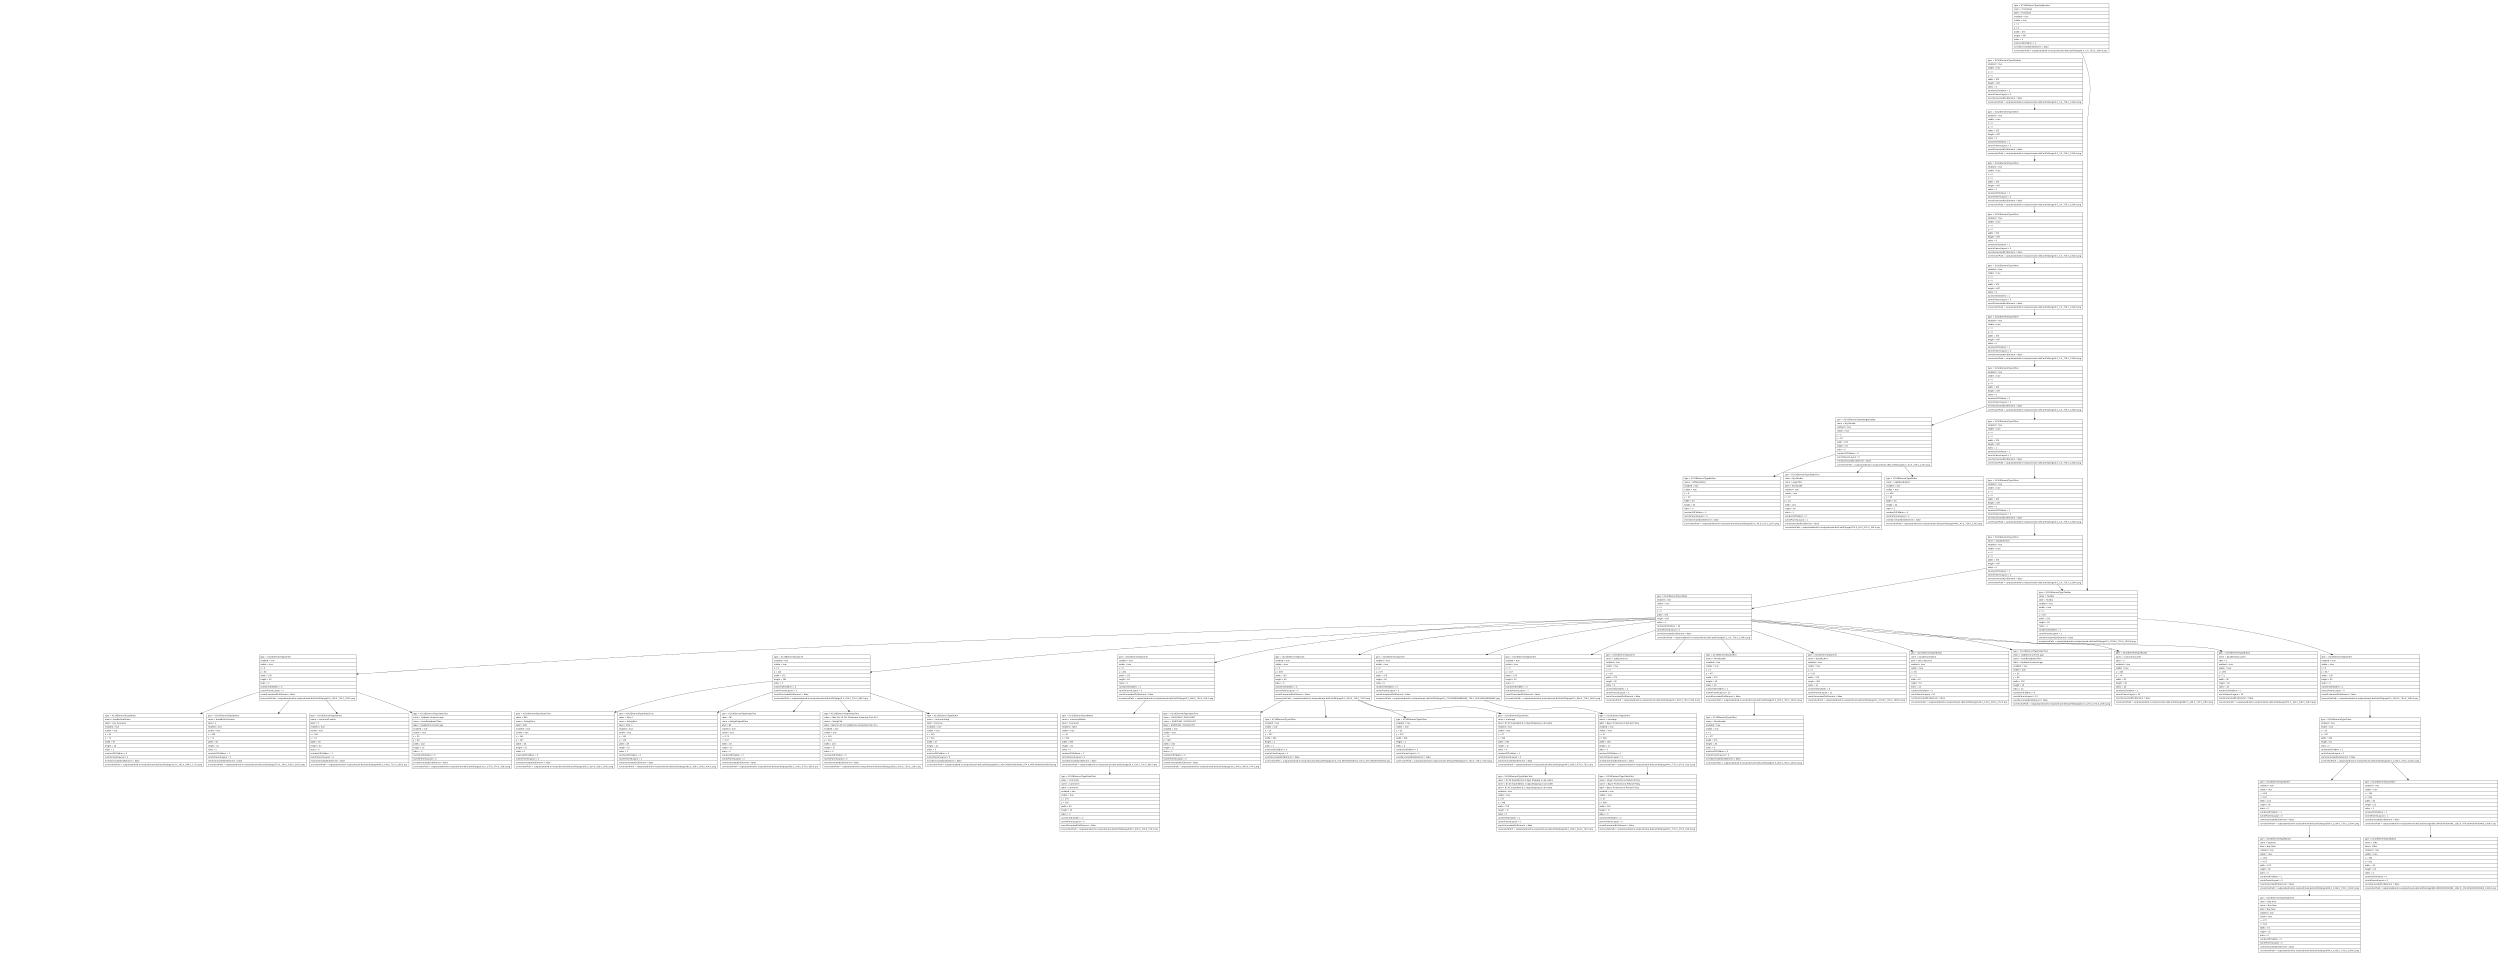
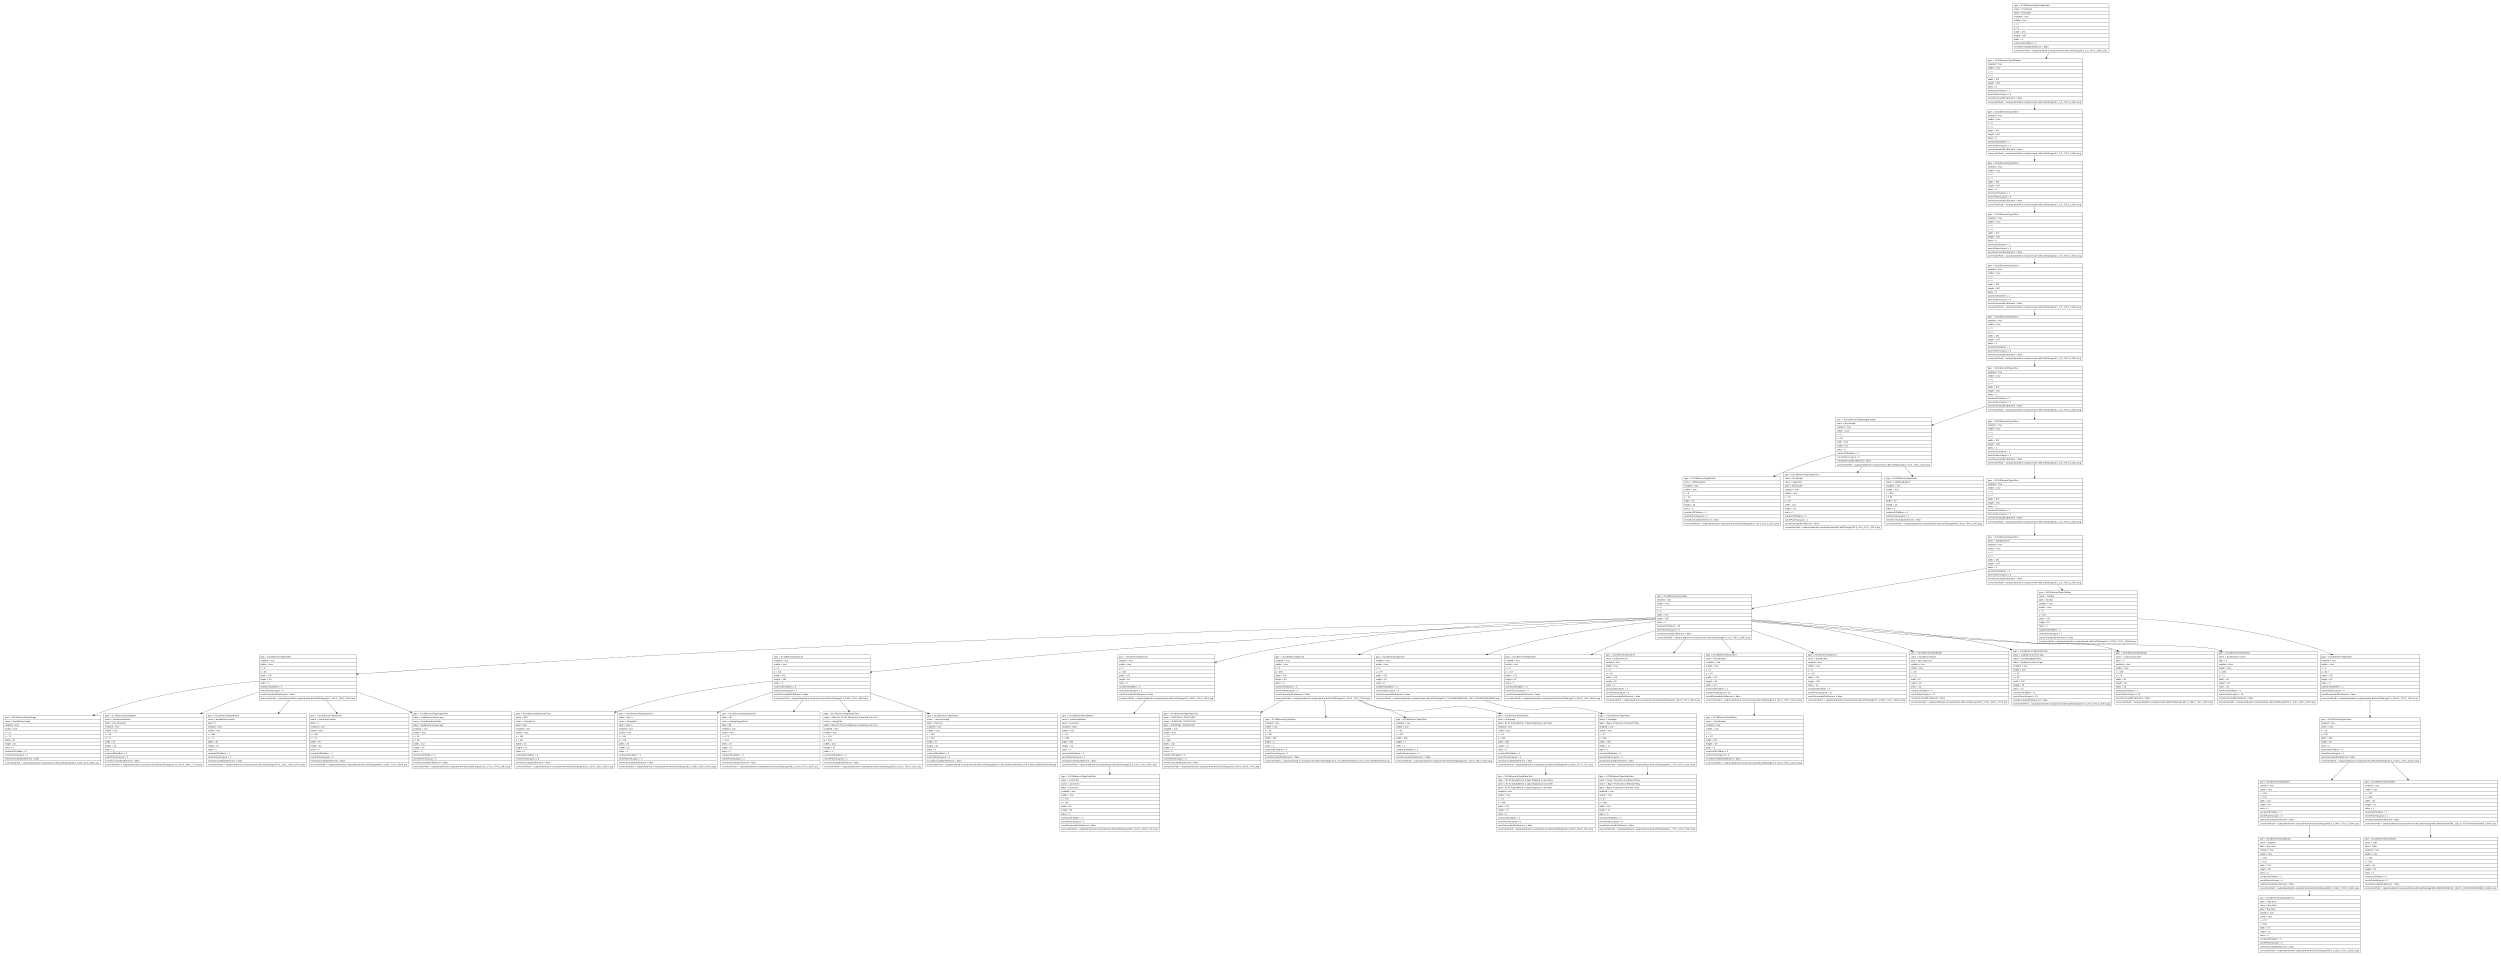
edge "type = XCUIElementTypeApplication" -> "type = XCUIElementTypeToolbar": now "type = XCUIElementTypeApplication" -> "type = XCUIElementTypeWindow"
node "type = XCUIElementTypeImage": added
